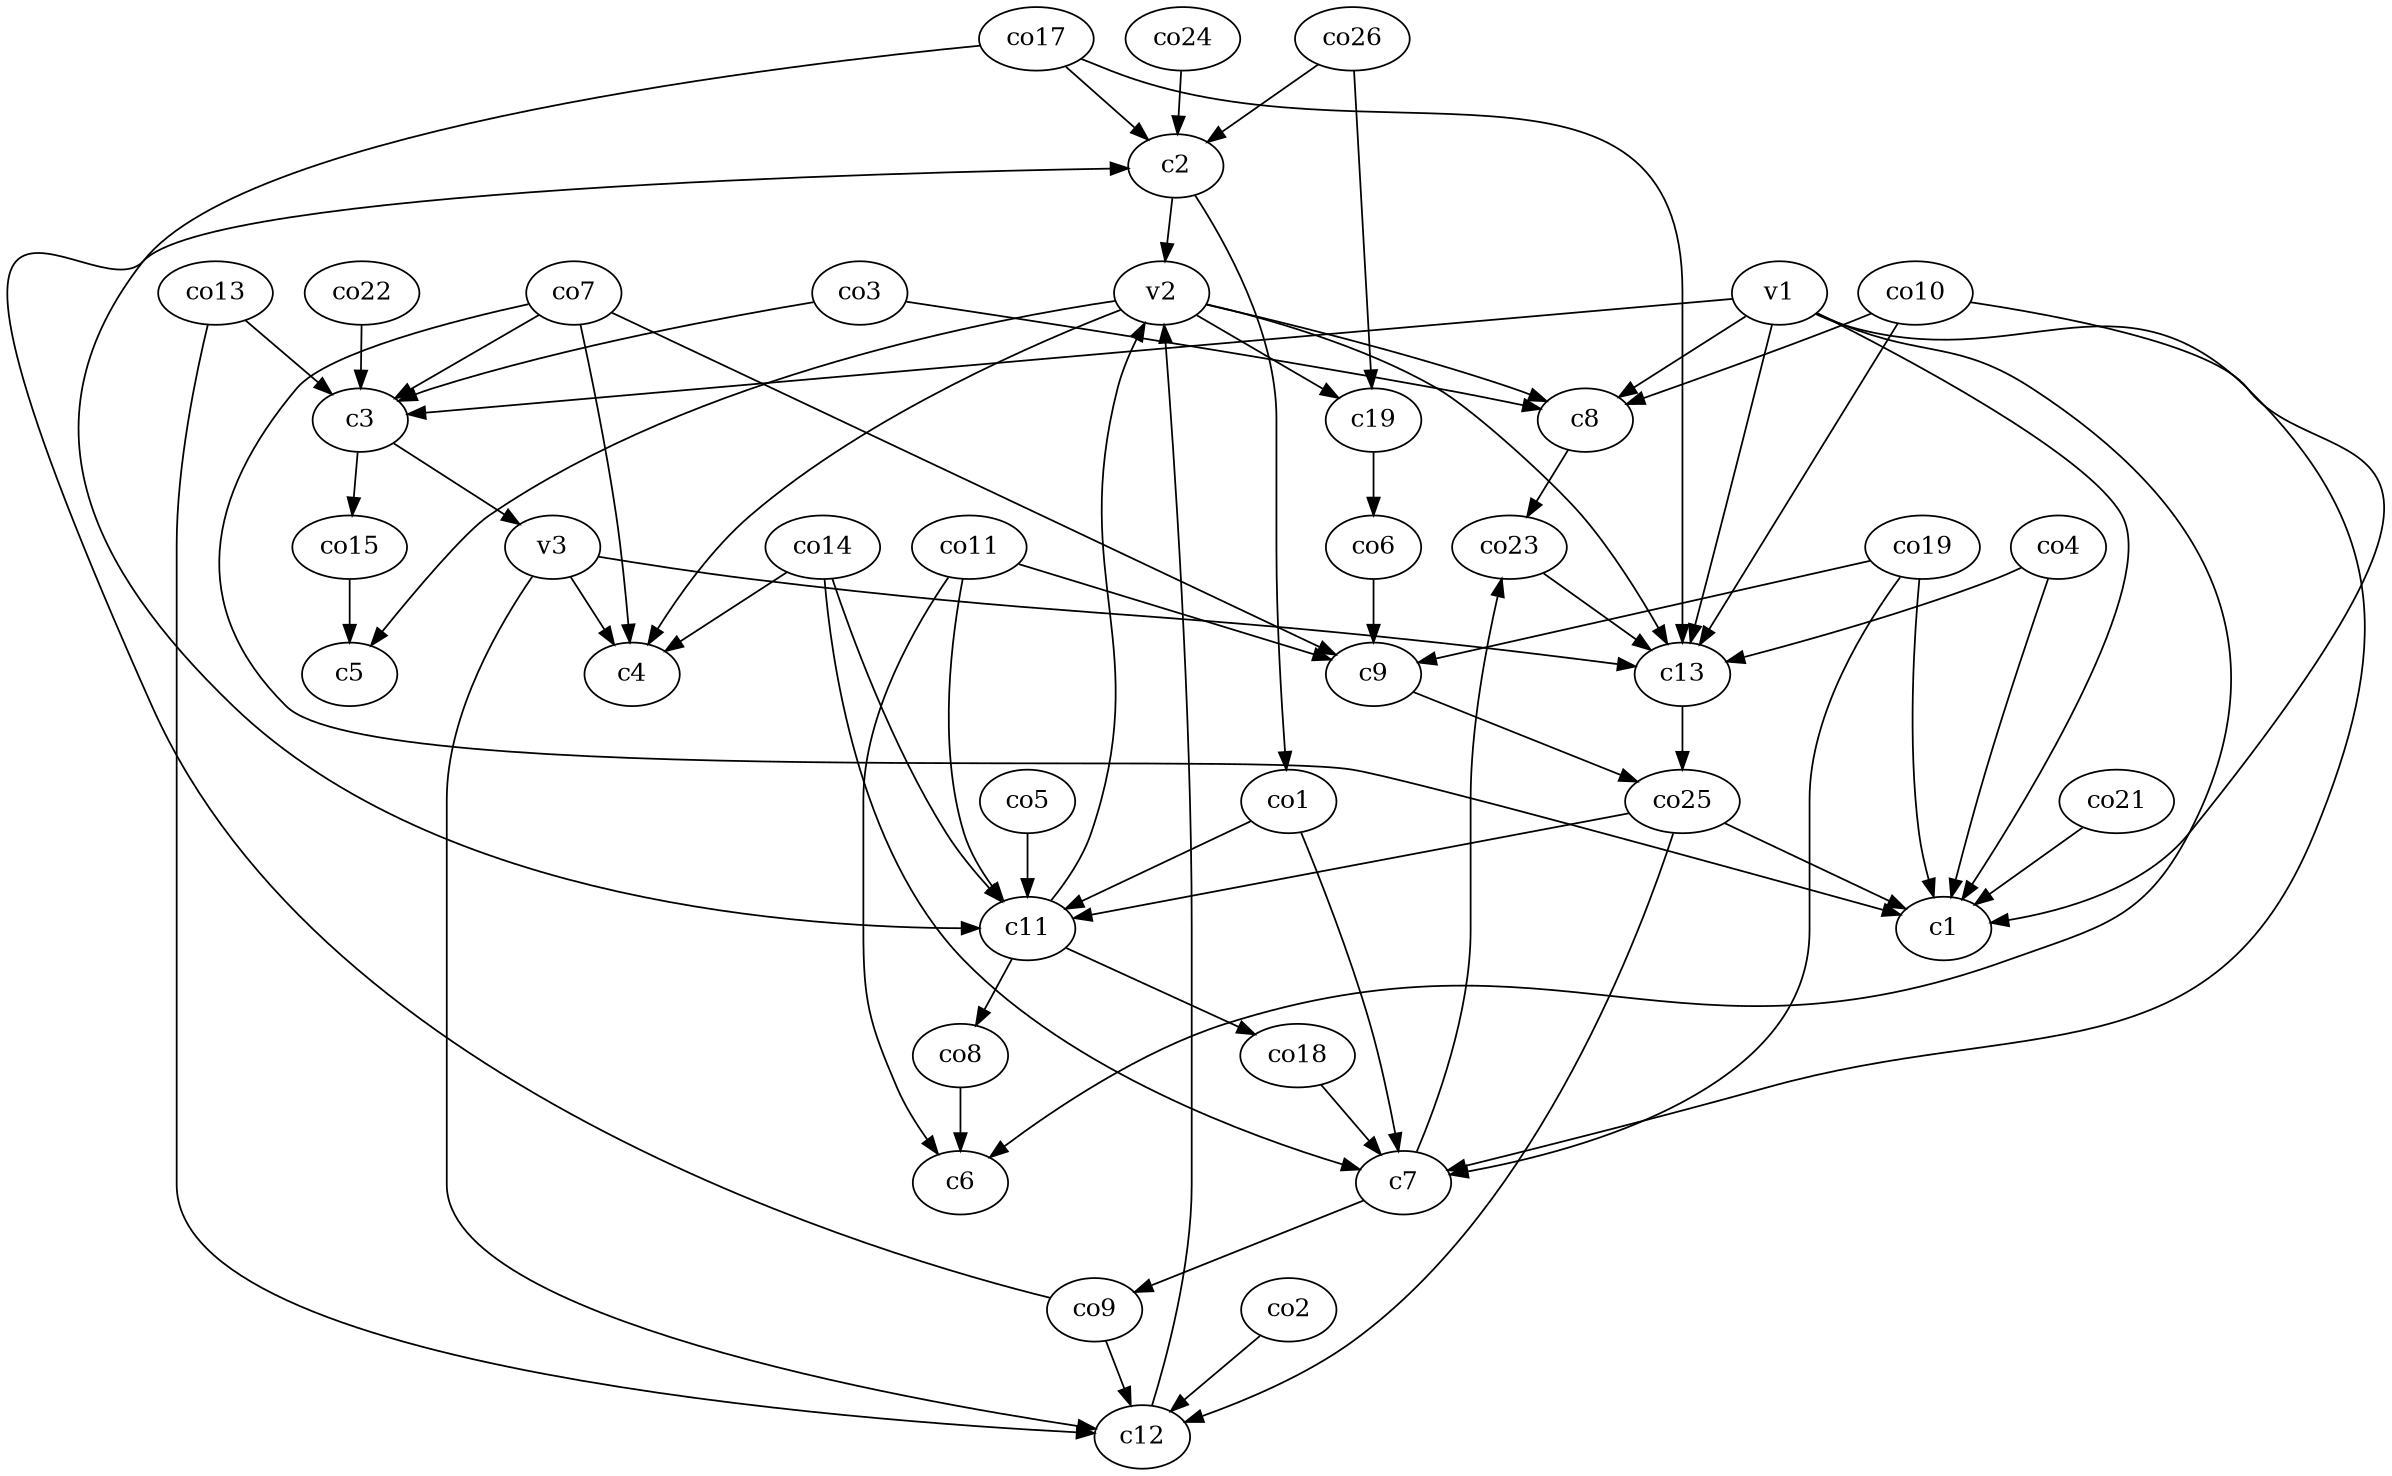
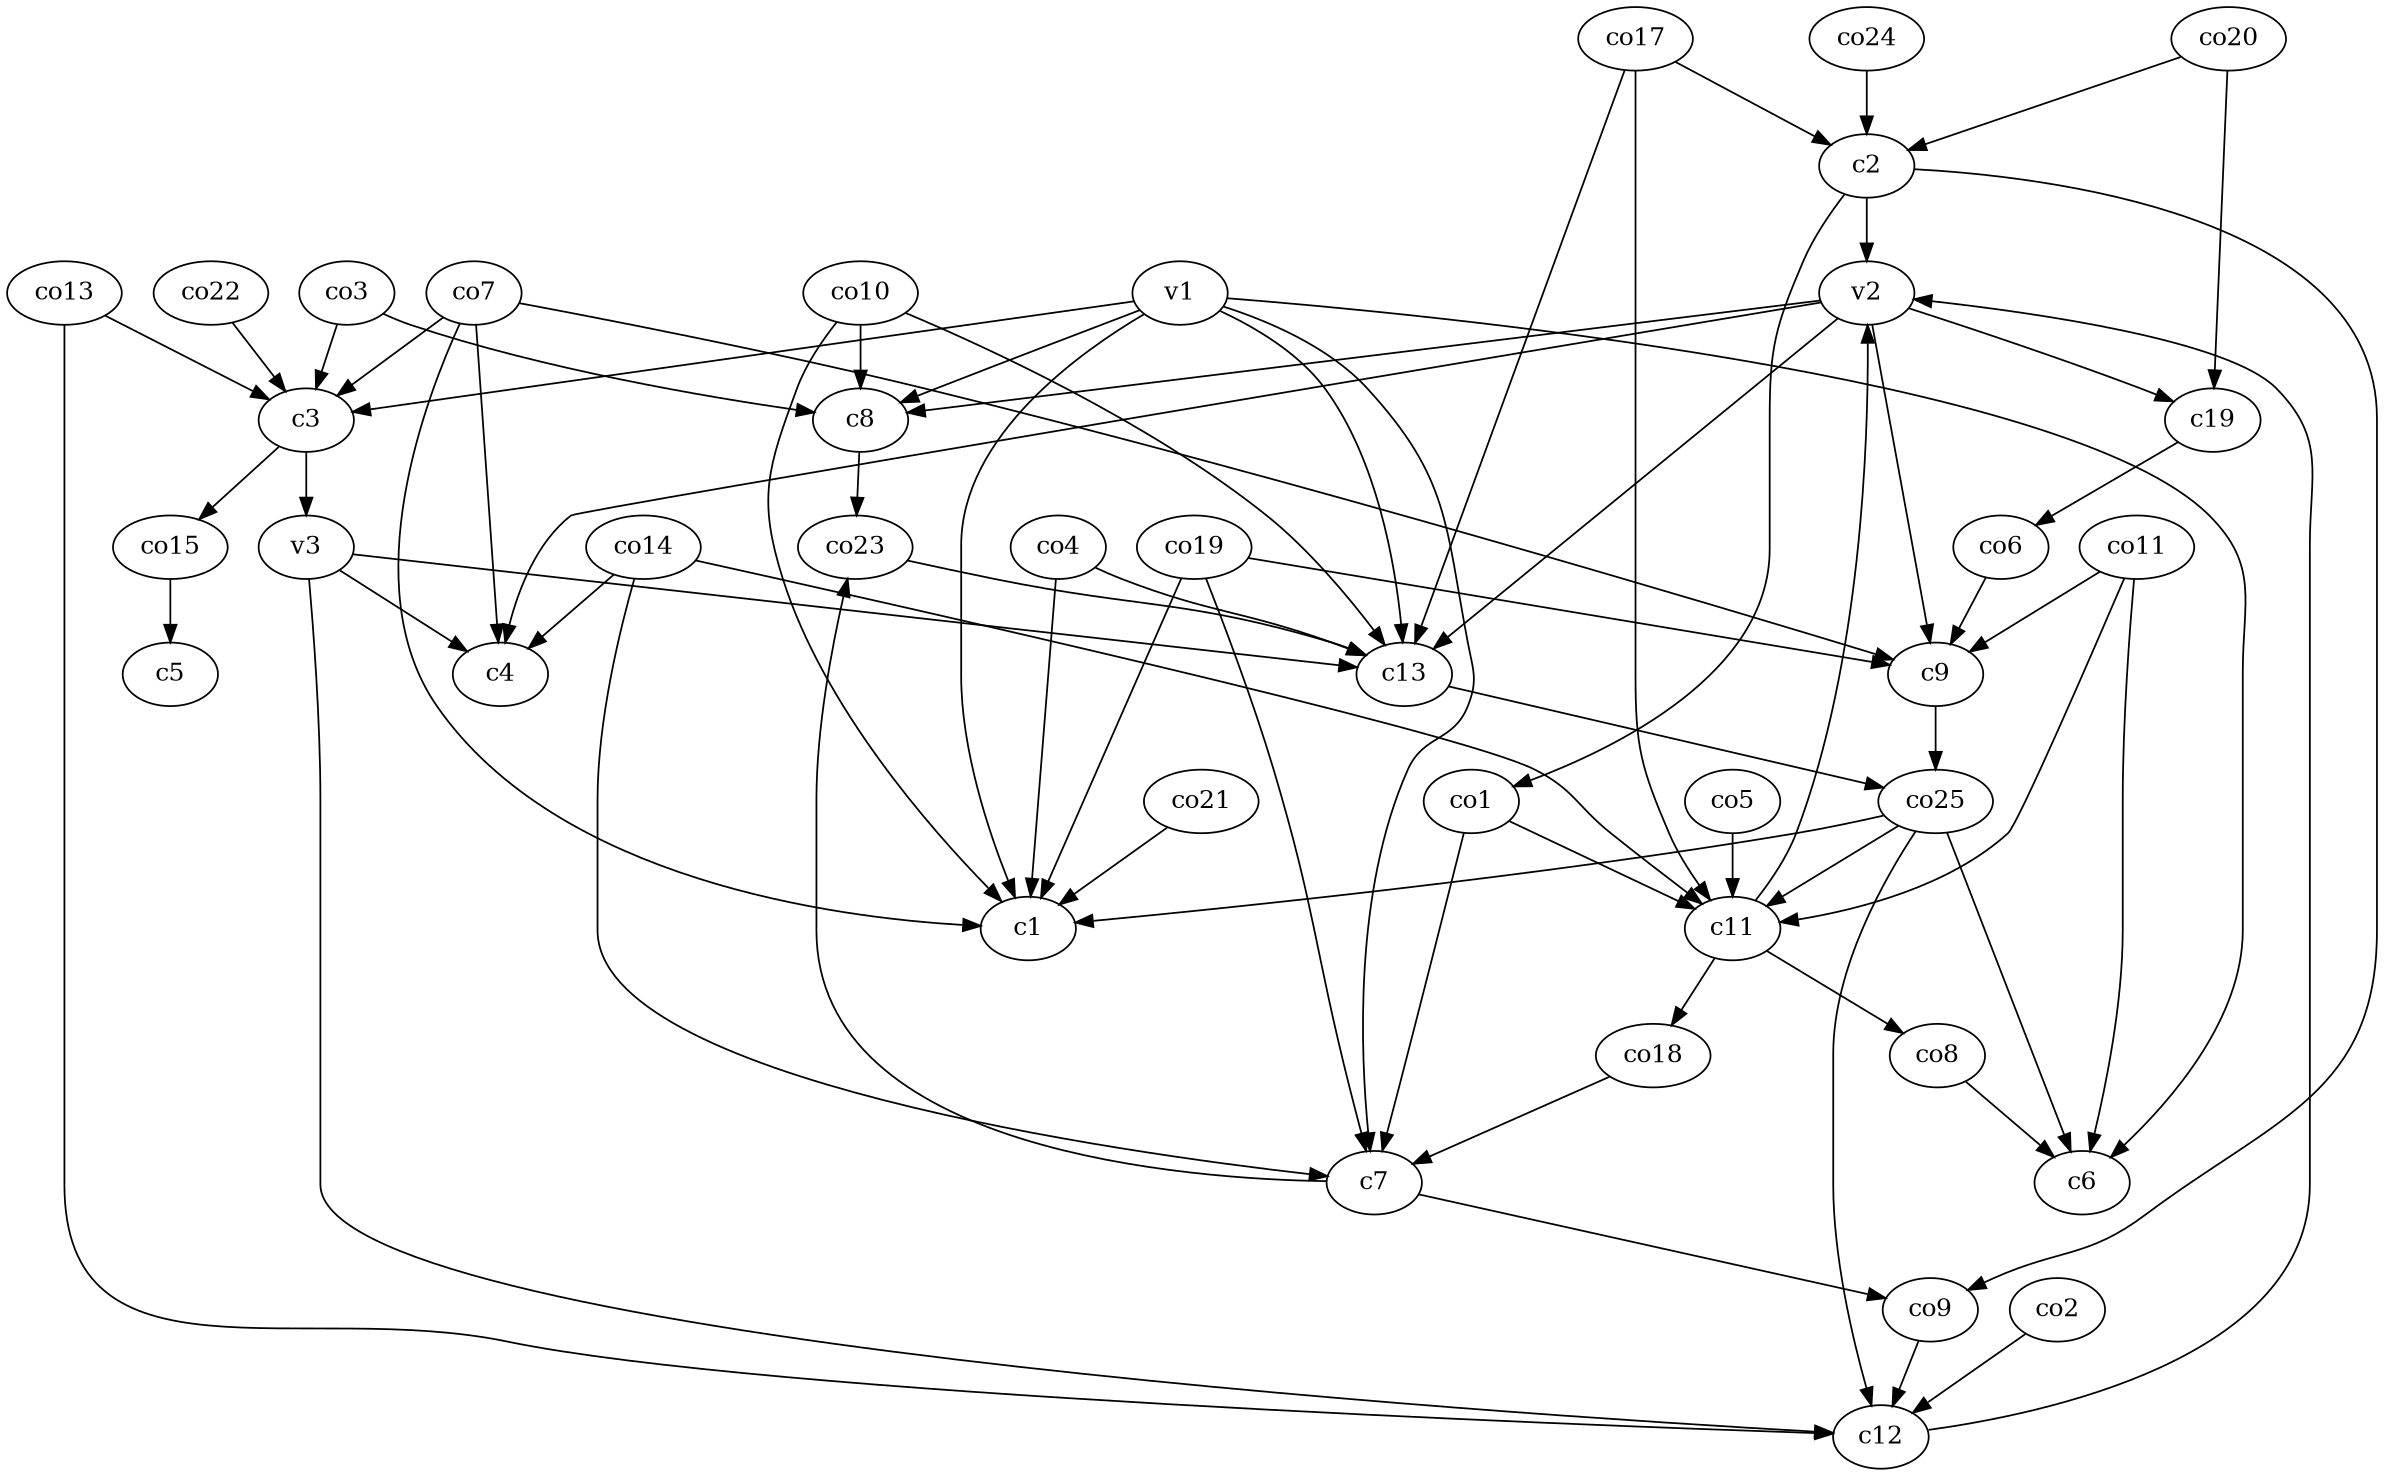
node "co26": label "co26" -> "co20"
edge "v2" -> "c5": now "v2" -> "c9"
edge "co9" -> "c2": reversed
edge "co25" -> "c6": added
